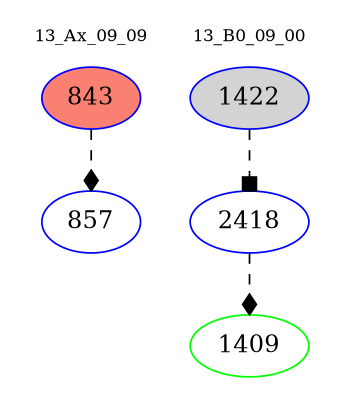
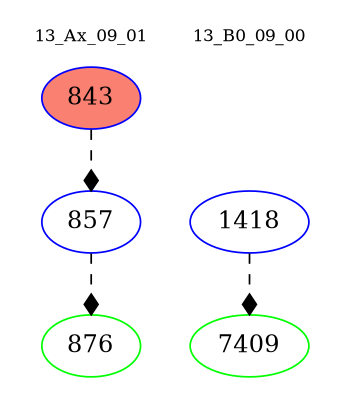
cluster "13_Ax_09_09": label "13_Ax_09_09" -> "13_Ax_09_01"
node "1422": removed
node "2418": label "2418" -> "1418"
node "876": added
node "1409": label "1409" -> "7409"
